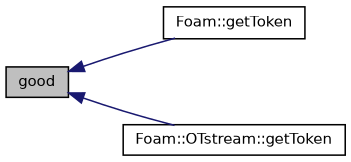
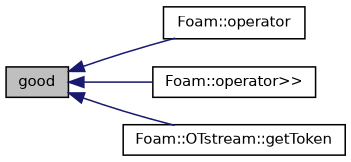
node "Foam::getToken": label "Foam::getToken" -> "Foam::operator"
node "Foam::operator>>": added
